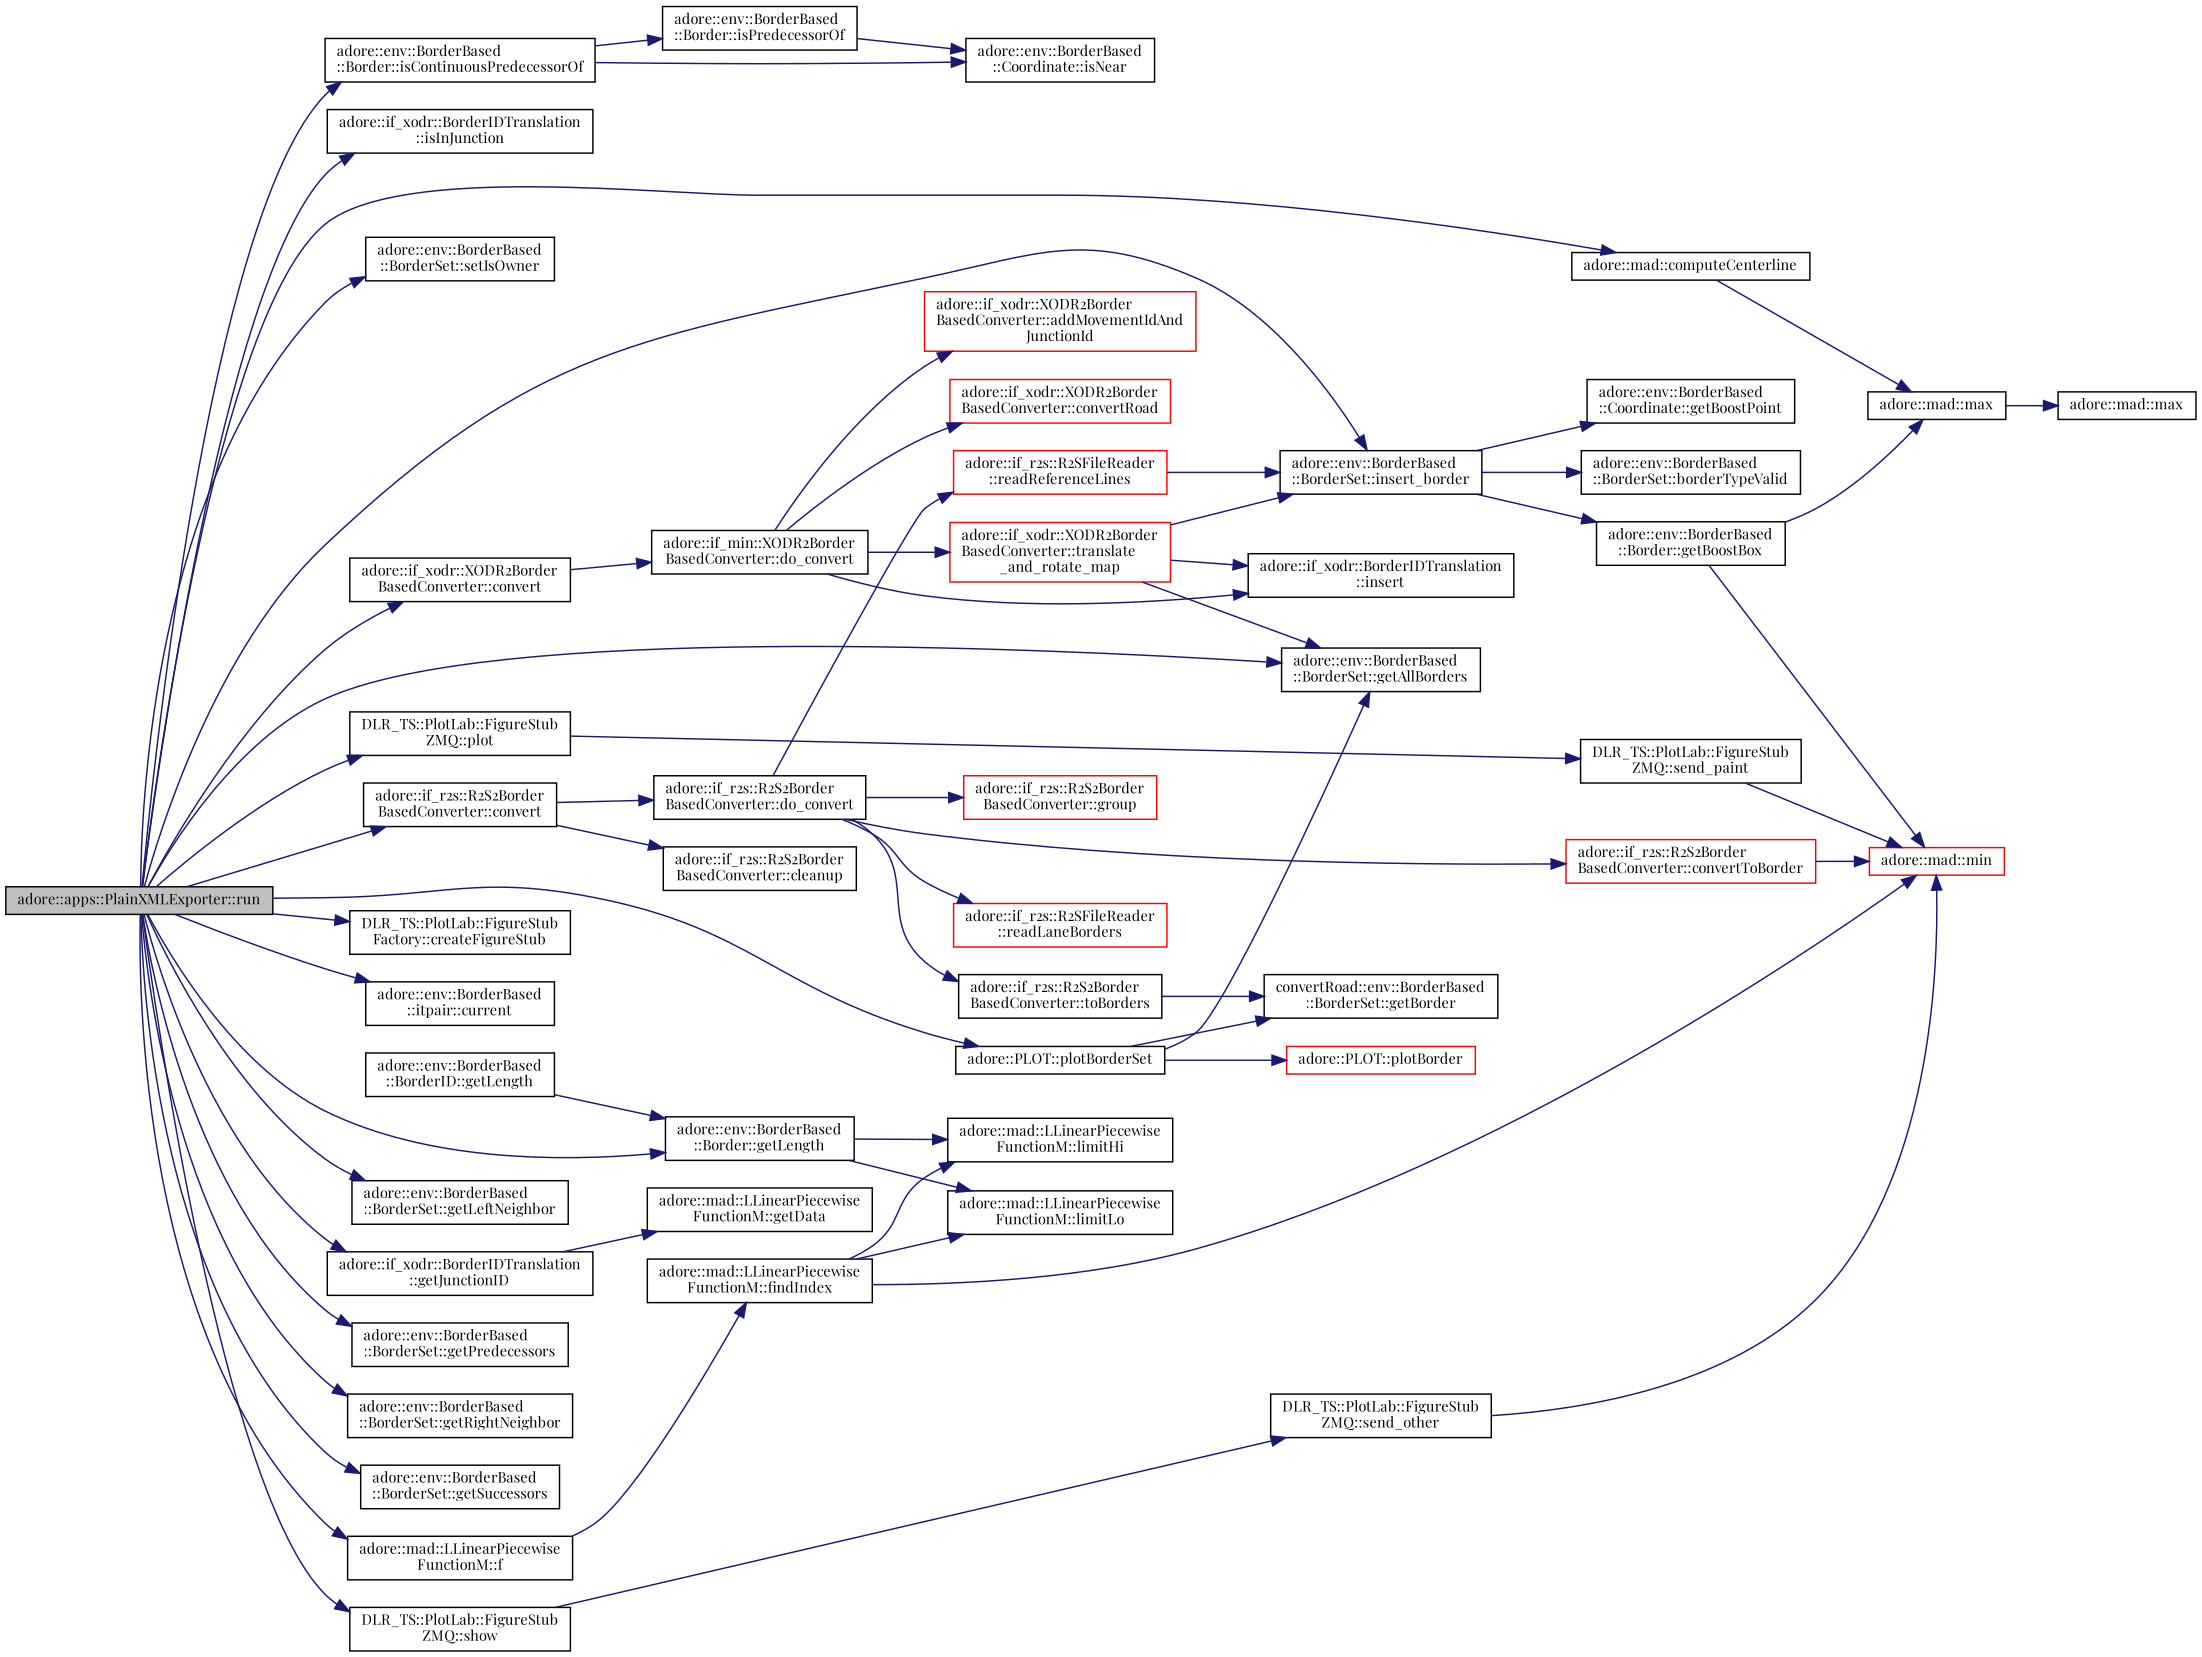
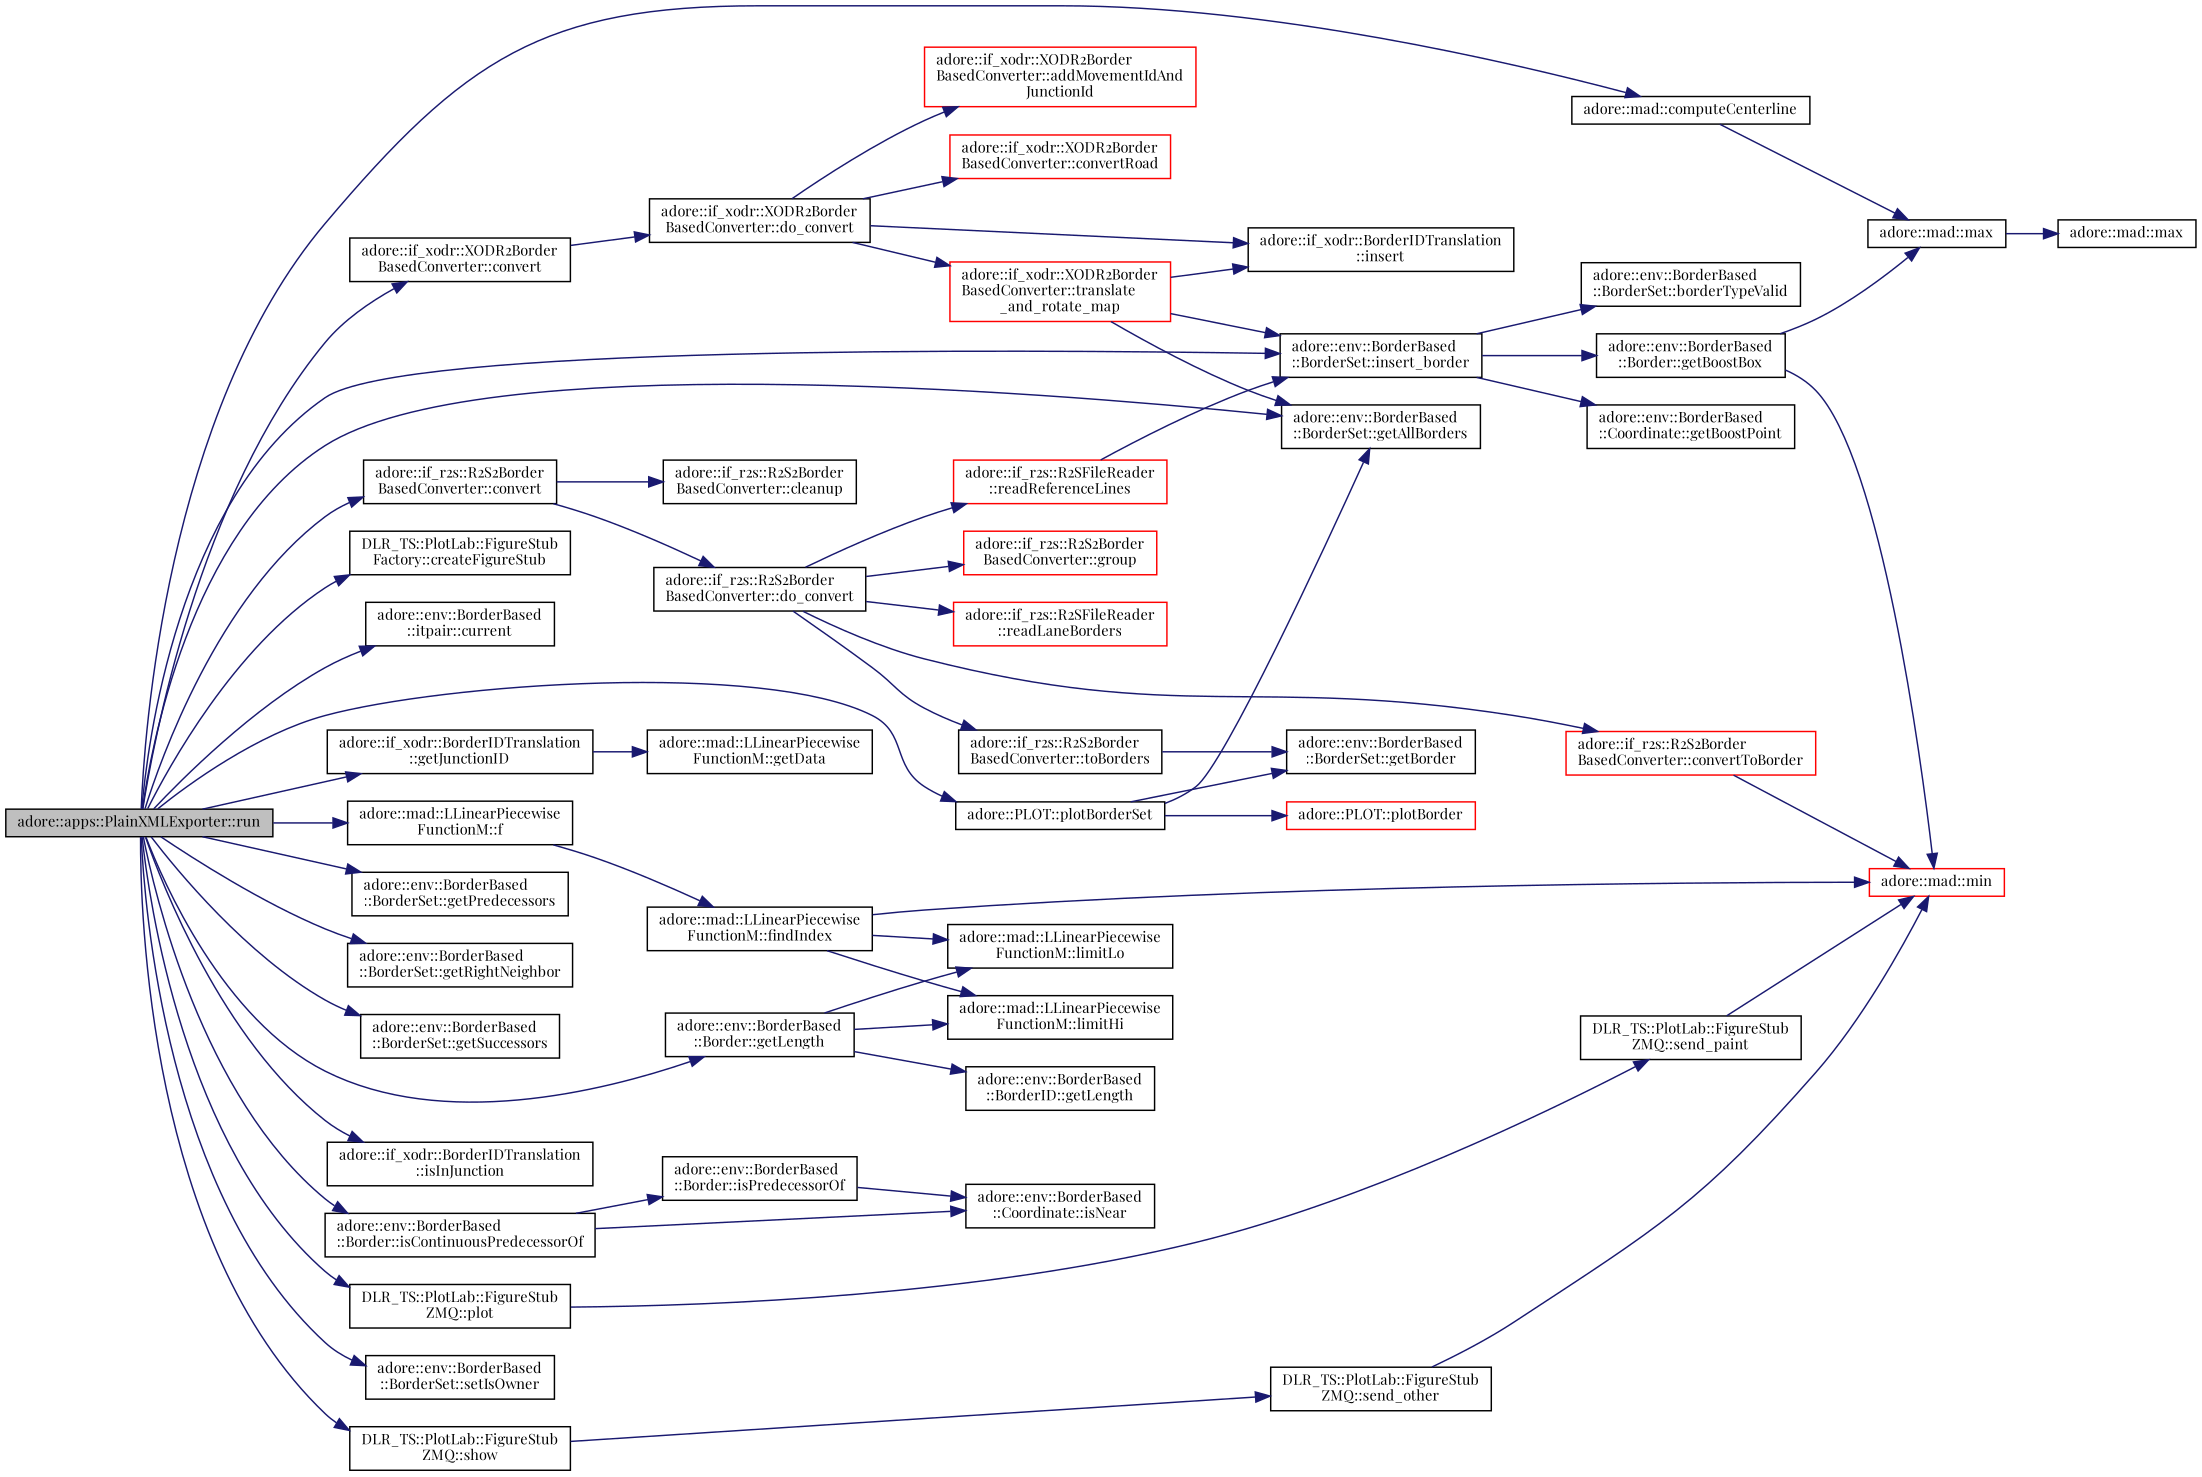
node "adore::if_min::XODR2Border BasedConverter::do_convert": label "adore::if_min::XODR2Border BasedConverter::do_convert" -> "adore::if_xodr::XODR2Border BasedConverter::do_convert"
node "convertRoad::env::BorderBased ::BorderSet::getBorder": label "convertRoad::env::BorderBased ::BorderSet::getBorder" -> "adore::env::BorderBased ::BorderSet::getBorder"
edge "adore::env::BorderBased ::BorderID::getLength" -> "adore::env::BorderBased ::Border::getLength": reversed
node "adore::env::BorderBased ::BorderSet::getLeftNeighbor": removed
